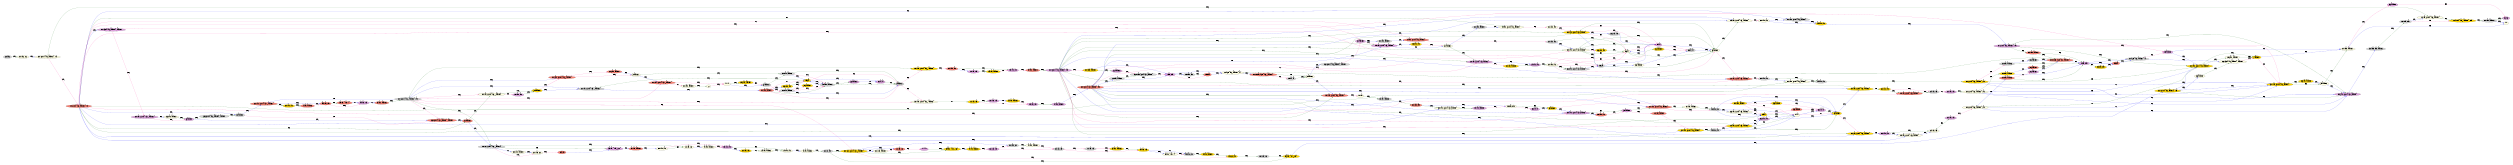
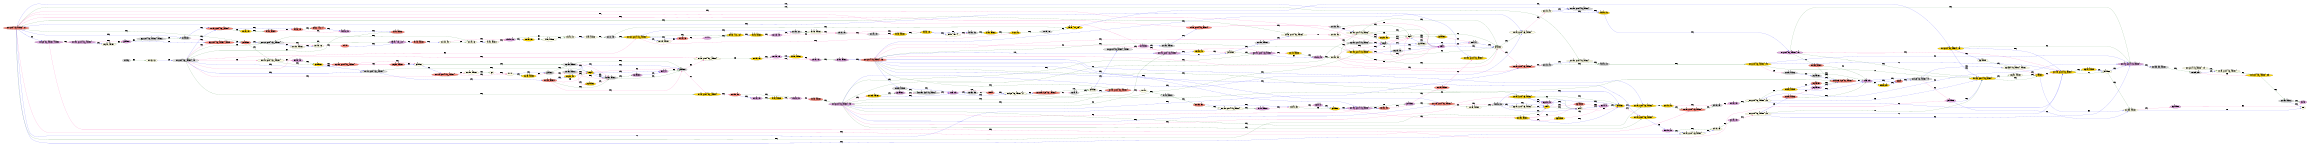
edge "mov rbp , rsp" -> "mov qword [ rbp - address ] , rdi": now "mov rbp , rsp" -> "mov qword [ rbp + address ] , rax"
edge "mov qword [ rbp - address ] , rdi" -> "mov qword [ rbp - address ] , rsi": removed, label "CFG"
node "add rdx , rax": removed
